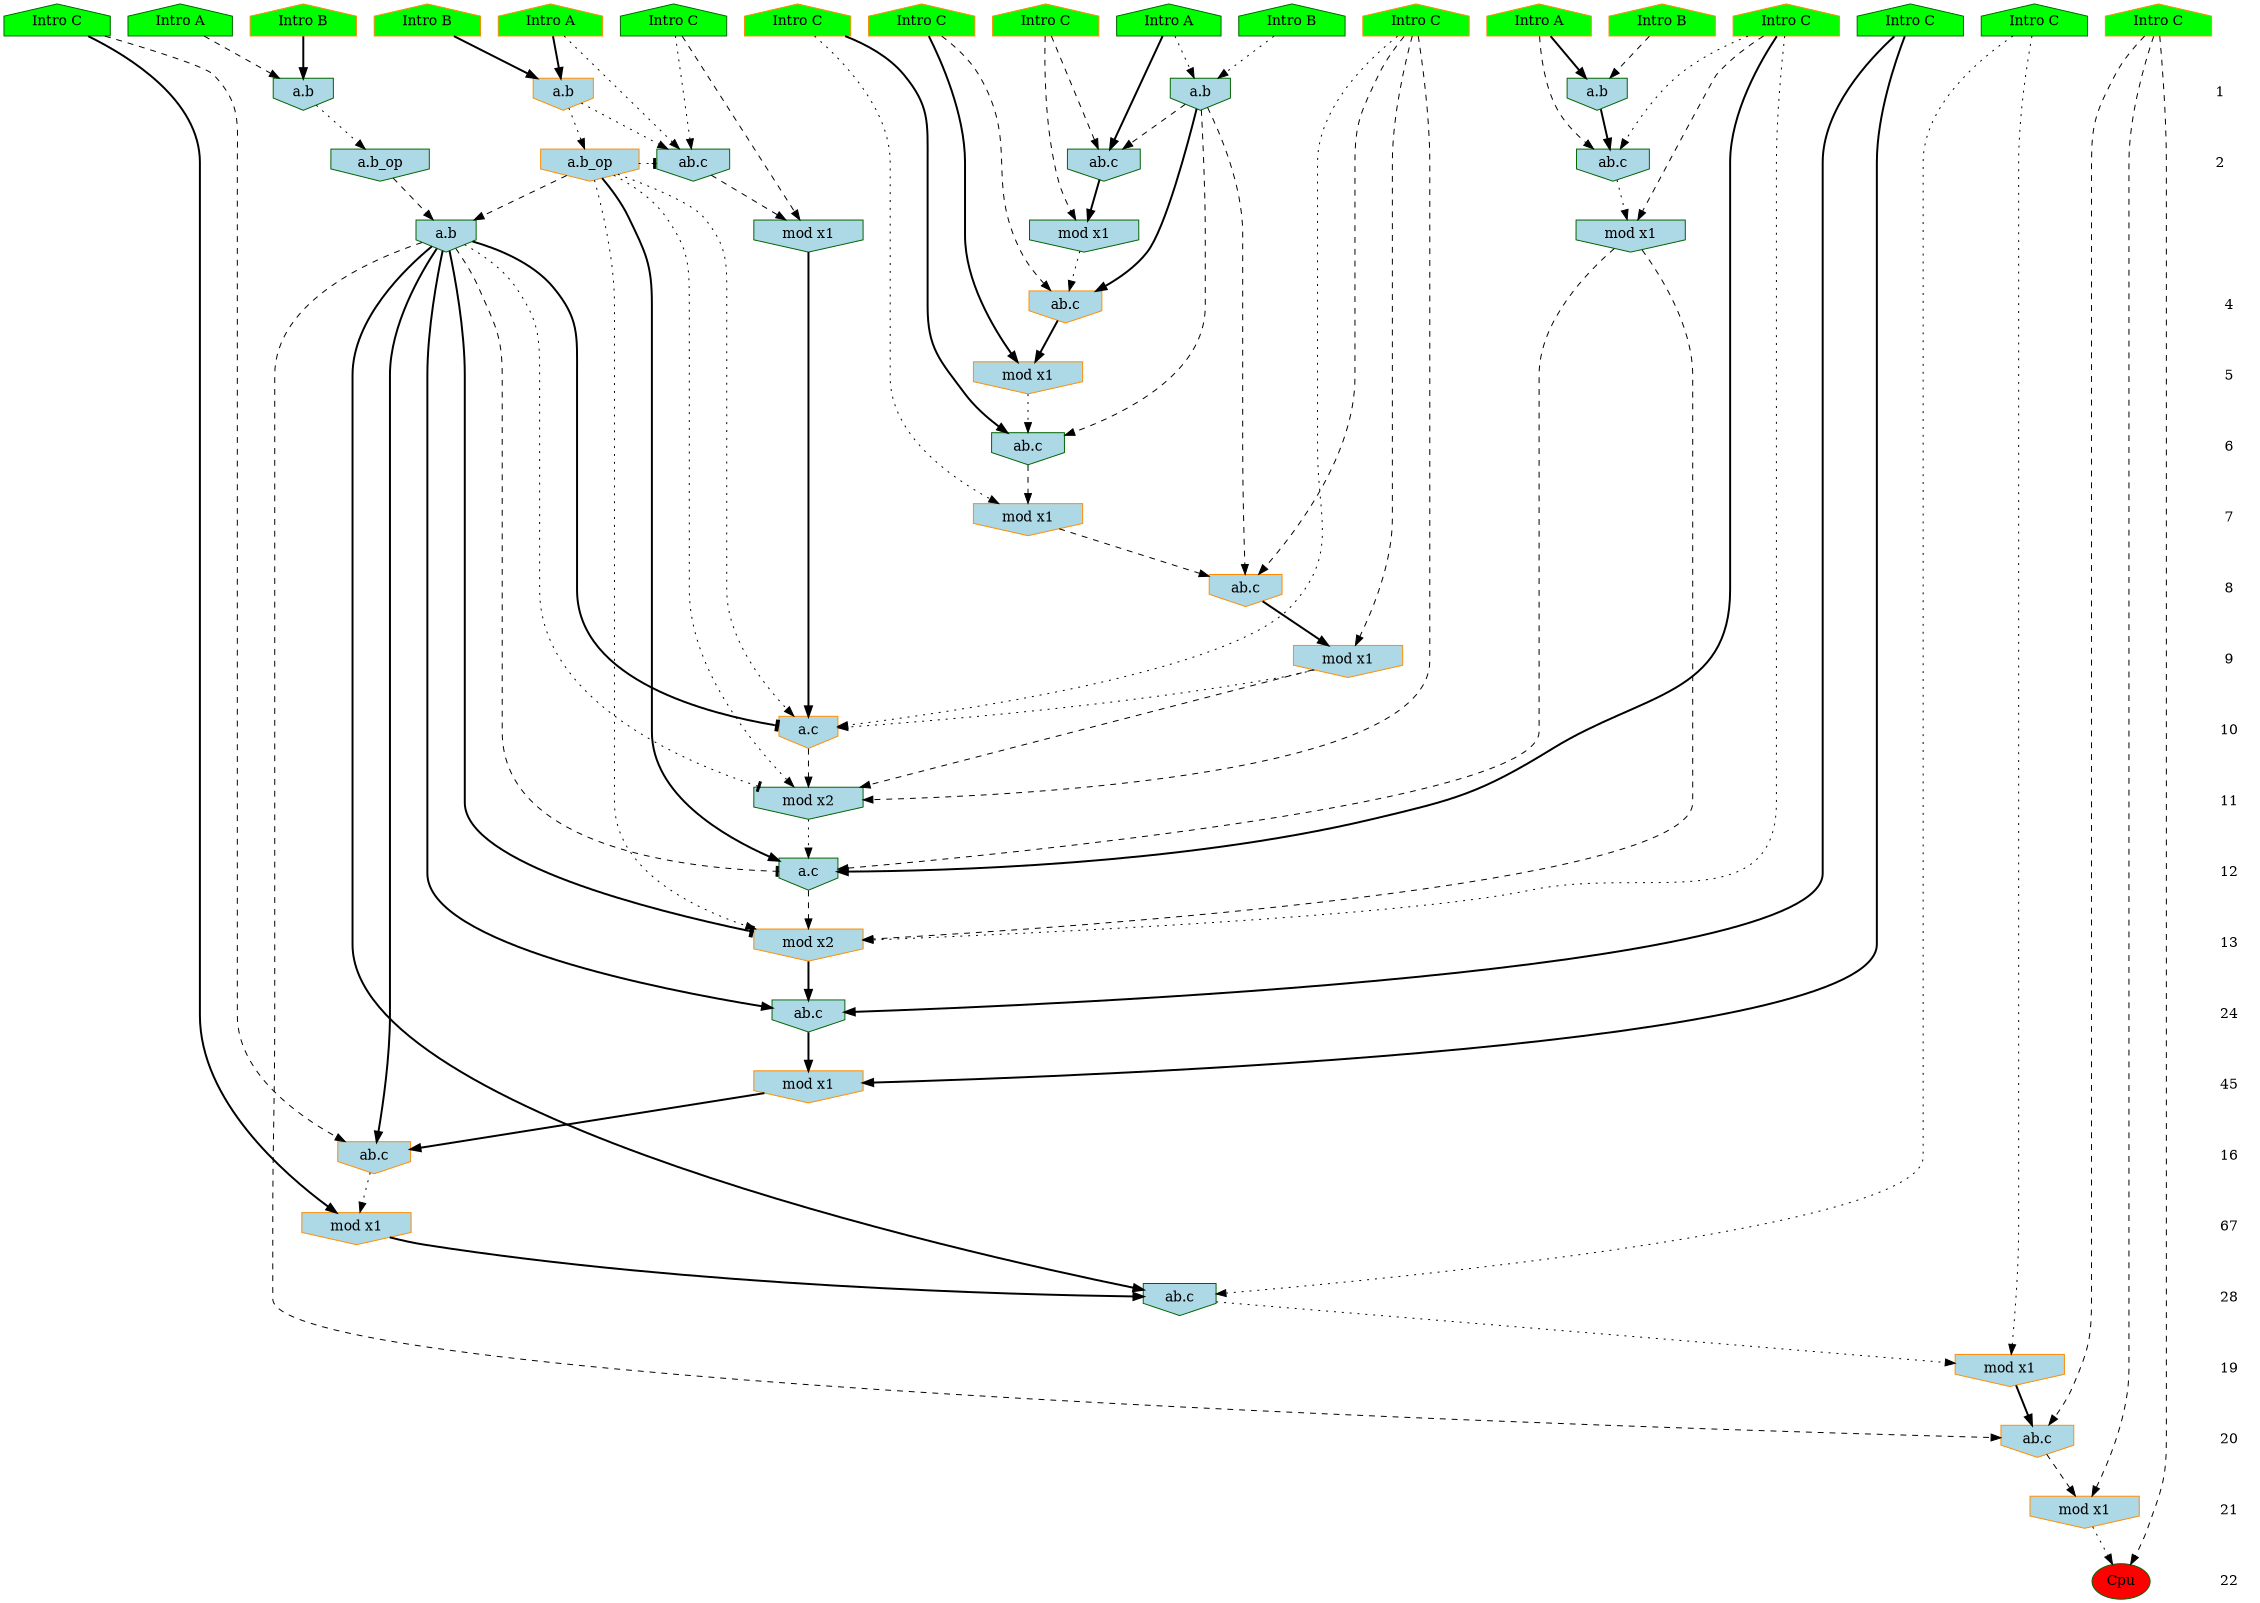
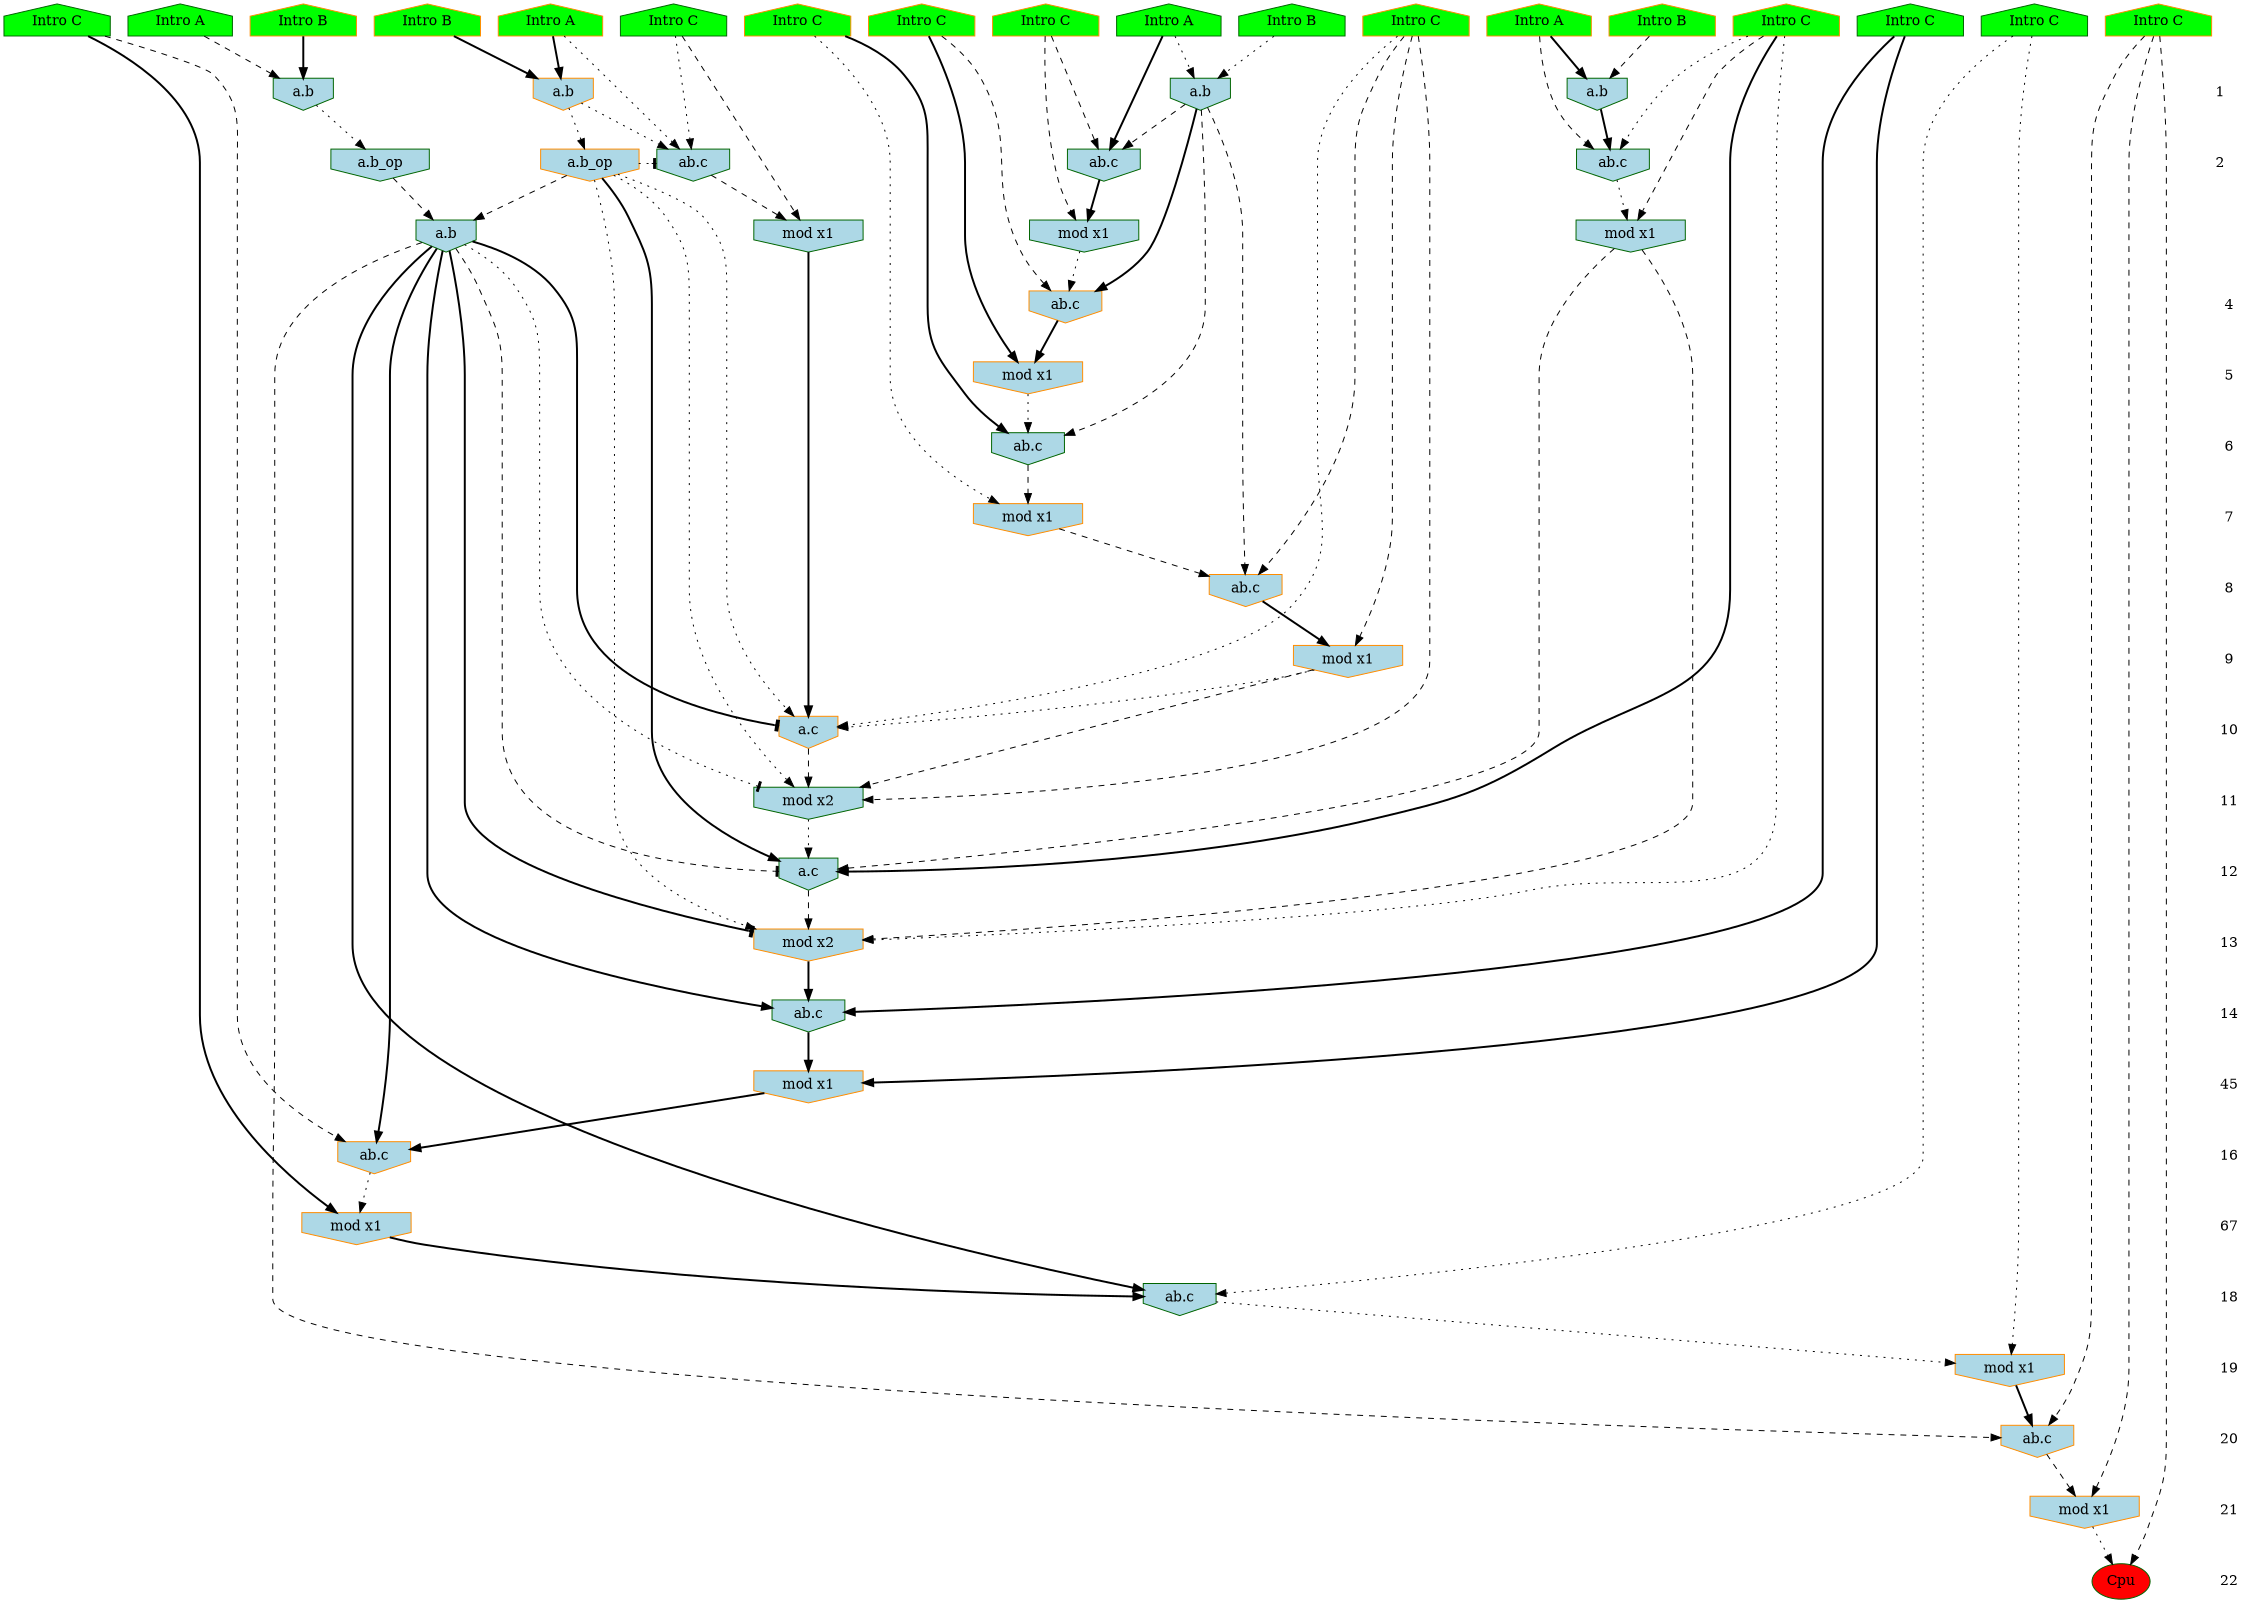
node "24": label "24" -> "14"
node "28": label "28" -> "18"
